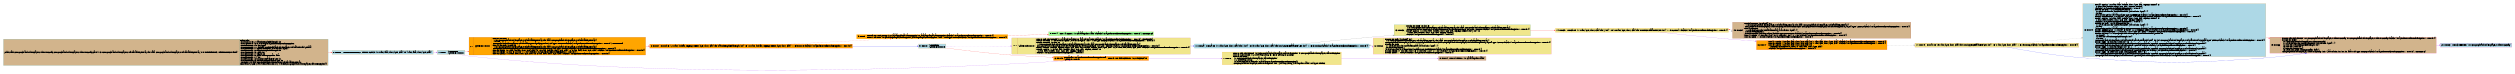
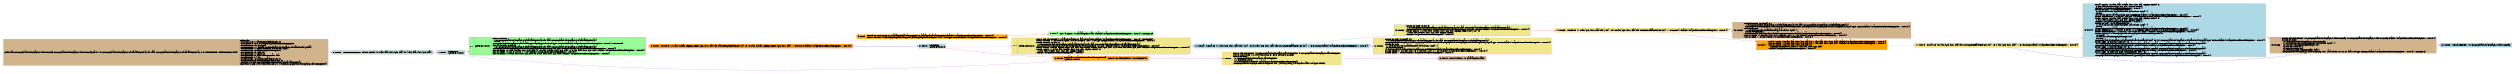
node "2: ?": fillcolor orange -> palegreen
